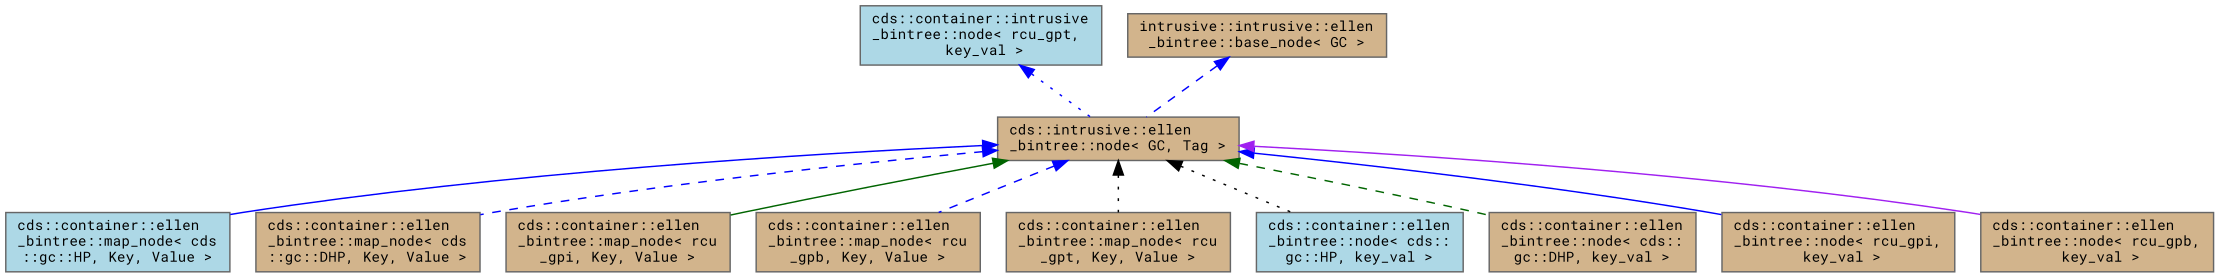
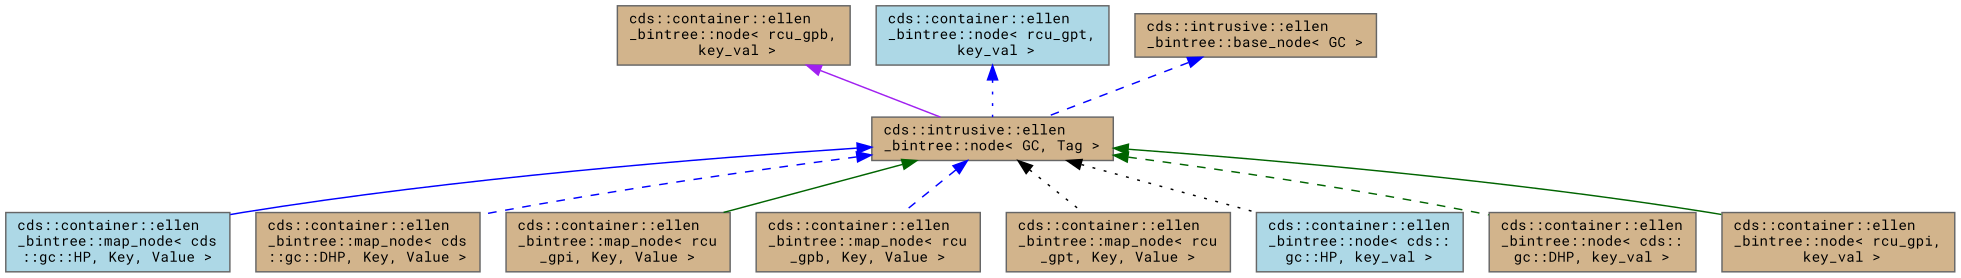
node "cds::container::intrusive _bintree::node< rcu_gpt, key_val >": label "cds::container::intrusive _bintree::node< rcu_gpt, key_val >" -> "cds::container::ellen _bintree::node< rcu_gpt, key_val >"
node "intrusive::intrusive::ellen _bintree::base_node< GC >": label "intrusive::intrusive::ellen _bintree::base_node< GC >" -> "cds::intrusive::ellen _bintree::base_node< GC >"
edge "cds::container::ellen _bintree::node< rcu_gpb, key_val >" -> "cds::intrusive::ellen _bintree::node< GC, Tag >": reversed
edge "cds::container::ellen _bintree::node< rcu_gpi, key_val >" -> "cds::intrusive::ellen _bintree::node< GC, Tag >": color blue -> darkgreen
